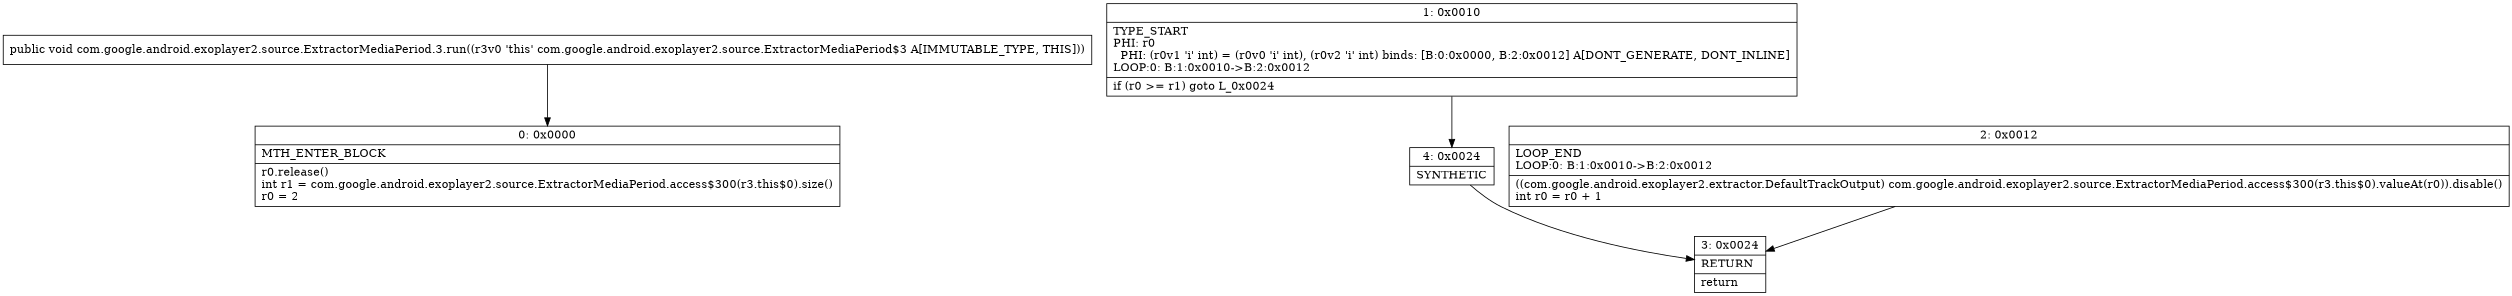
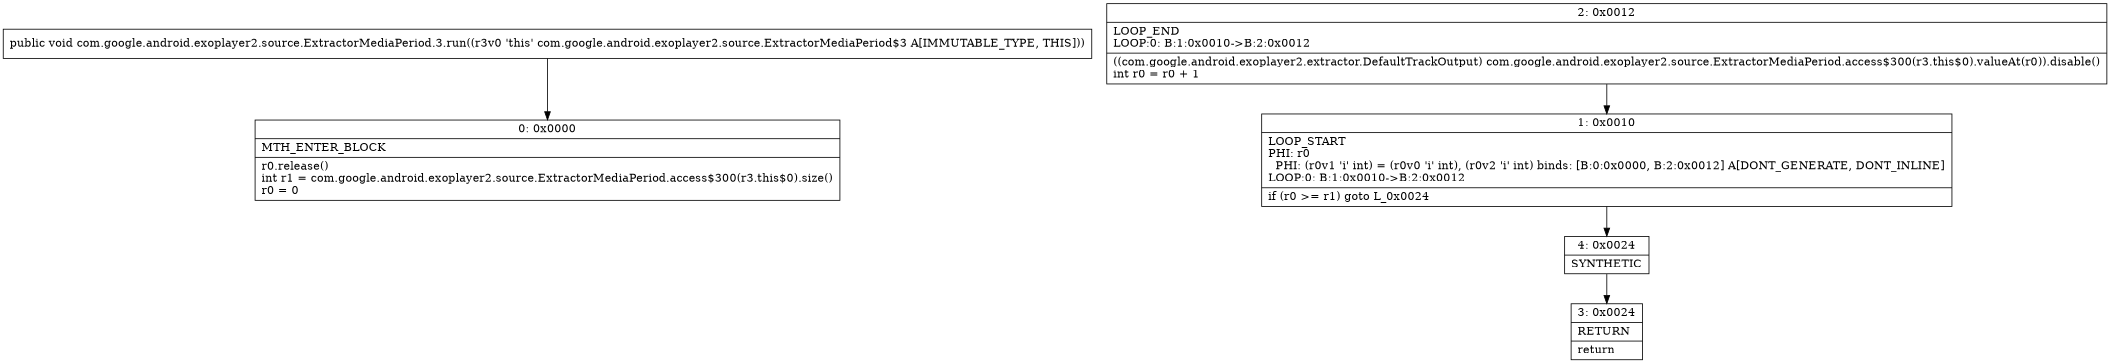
node "1: 0x0010": text "TYPE_START" -> "LOOP_START"
node "0: 0x0000": text "r0 = 2" -> "r0 = 0"
edge "2: 0x0012" -> "3: 0x0024": now "2: 0x0012" -> "1: 0x0010"
